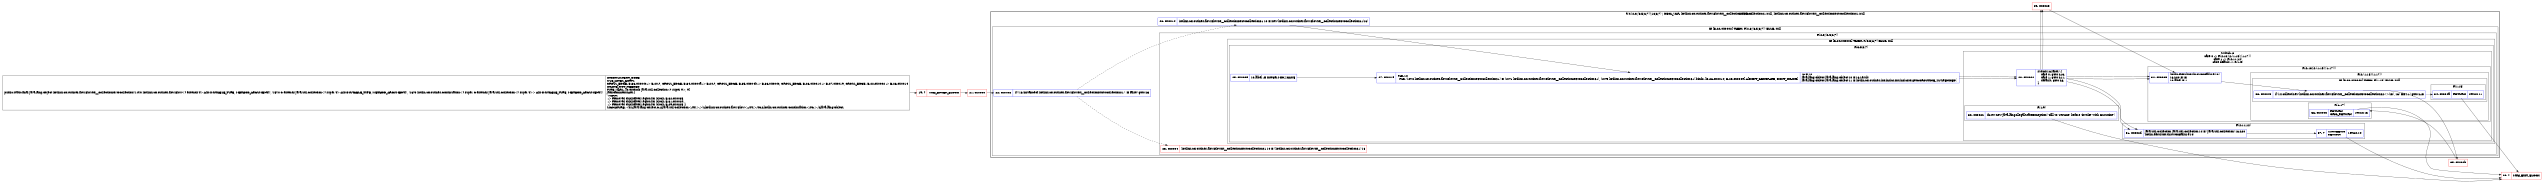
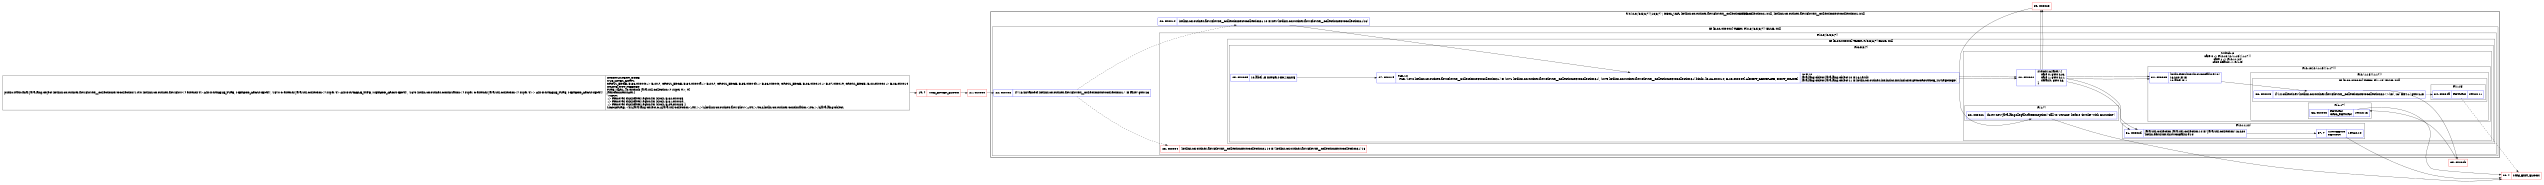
edge "29: 0x0025" -> "32: 0x0035": now "29: 0x0025" -> "30: 0x002c"
cluster "R(1:9)": label "R(1:9)" -> "R(1:7)"
edge "34: 0x004a" -> "20: ?": style solid -> dashed
